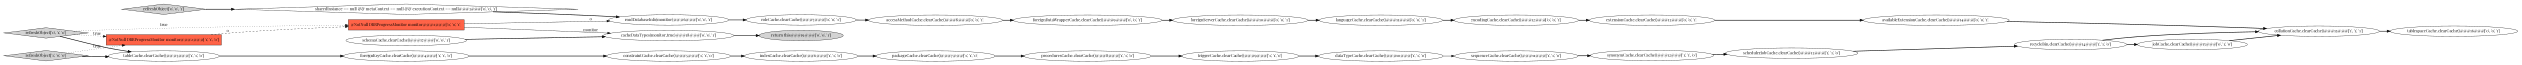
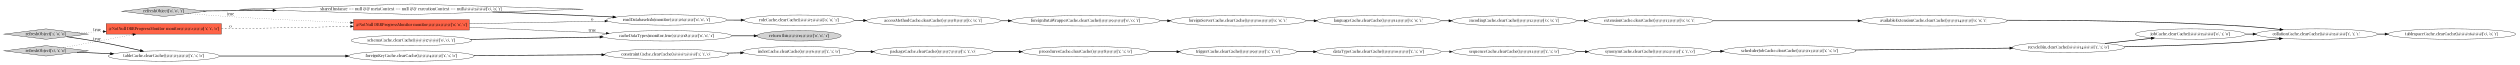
edge "refreshObject['0', '1', '0']" -> "@NotNull DBRProgressMonitor monitor@@@2@@@['0', '0', '1']": now "refreshObject['0', '0', '1']" -> "@NotNull DBRProgressMonitor monitor@@@2@@@['0', '0', '1']"
edge "@NotNull DBRProgressMonitor monitor@@@2@@@['0', '0', '1']" -> "cacheDataTypes(monitor,true)@@@18@@@['0', '0', '1']": label "monitor" -> "true"
